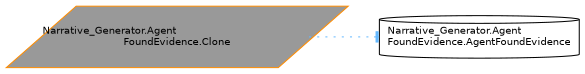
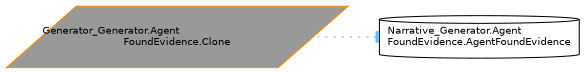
node "Narrative_Generator.Agent FoundEvidence.Clone": label "Narrative_Generator.Agent FoundEvidence.Clone" -> "Generator_Generator.Agent FoundEvidence.Clone"
